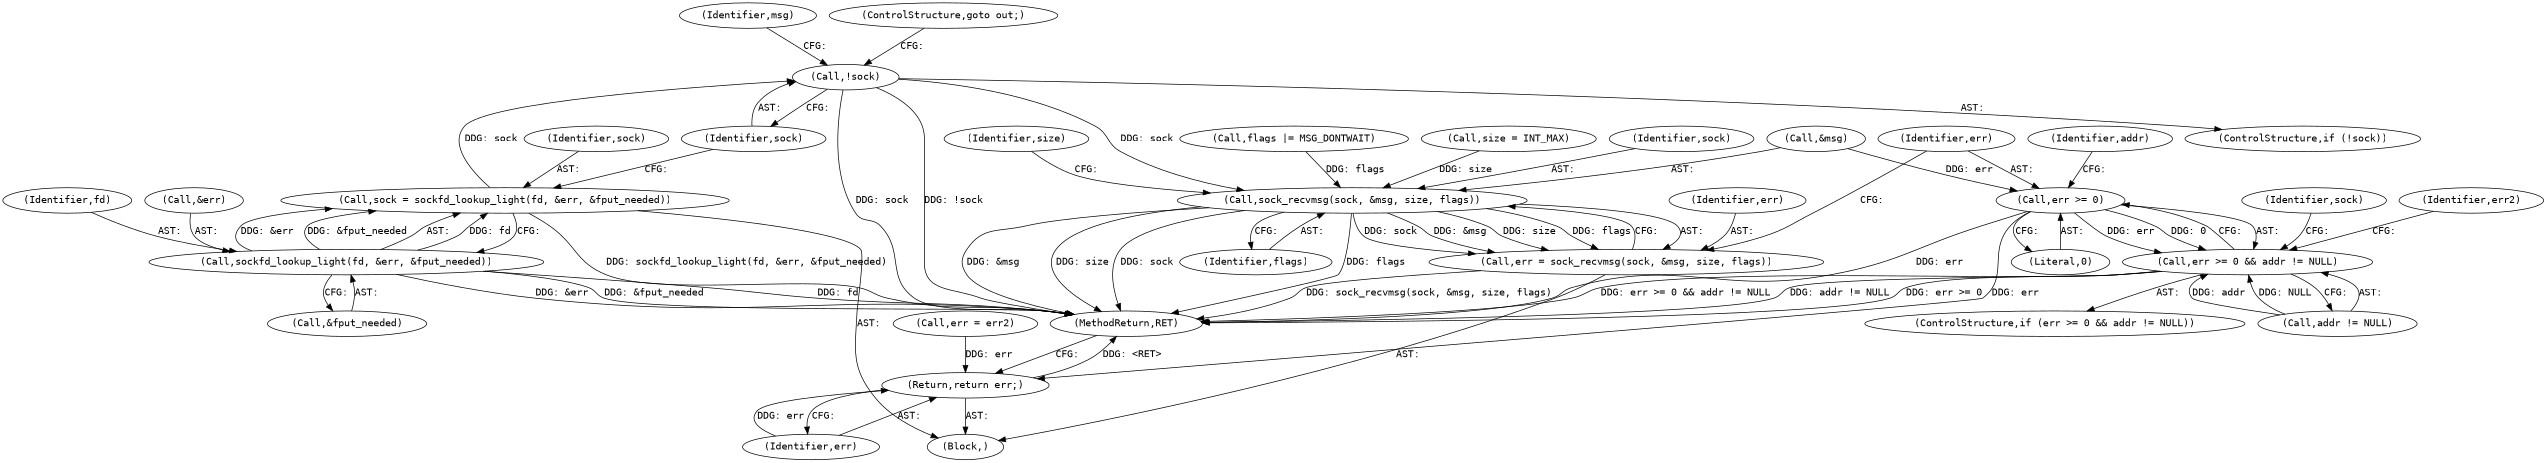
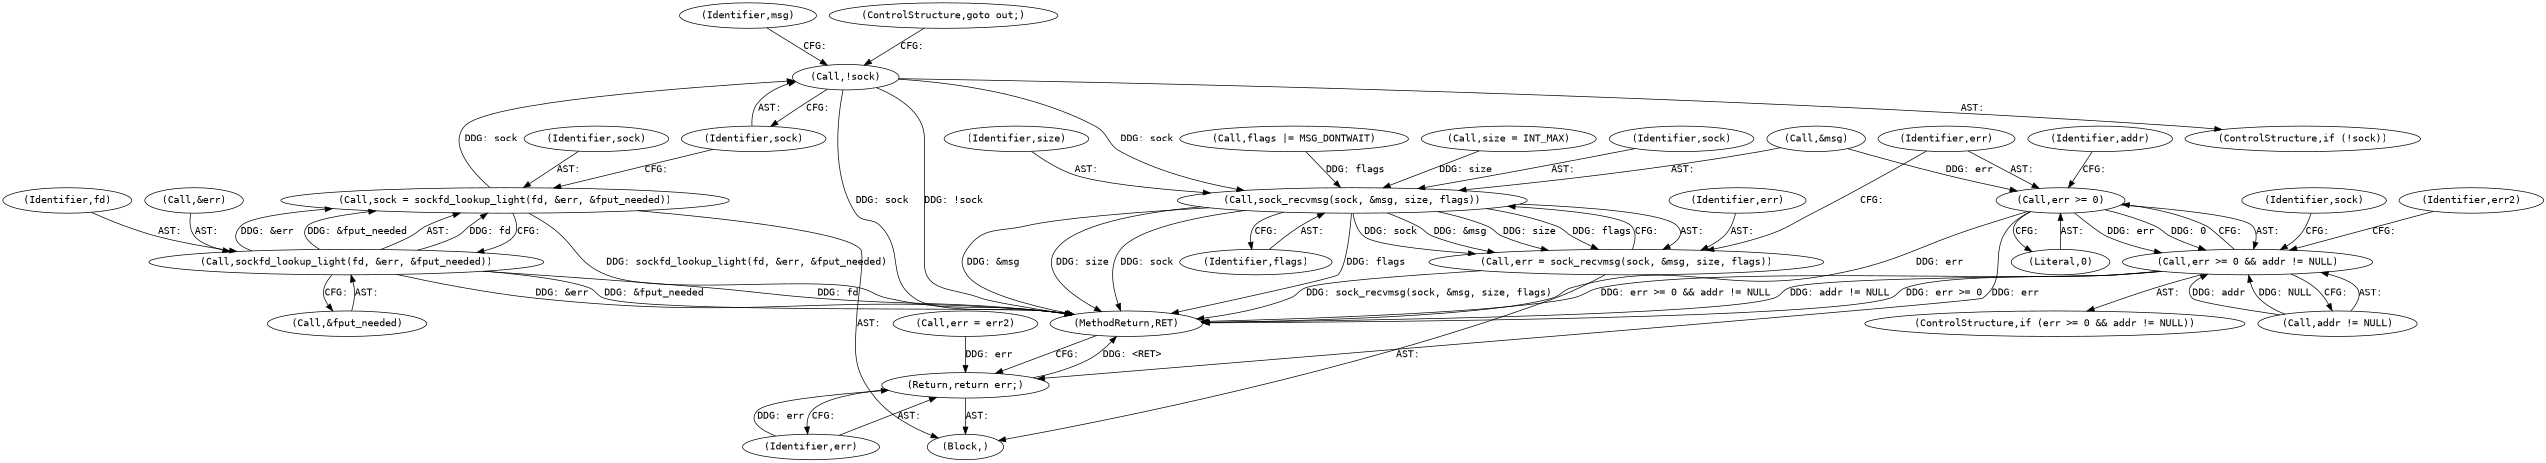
edge "(Identifier,size)" -> "(Call,sock_recvmsg(sock, &msg, size, flags))": label "CFG: " -> "AST: "
